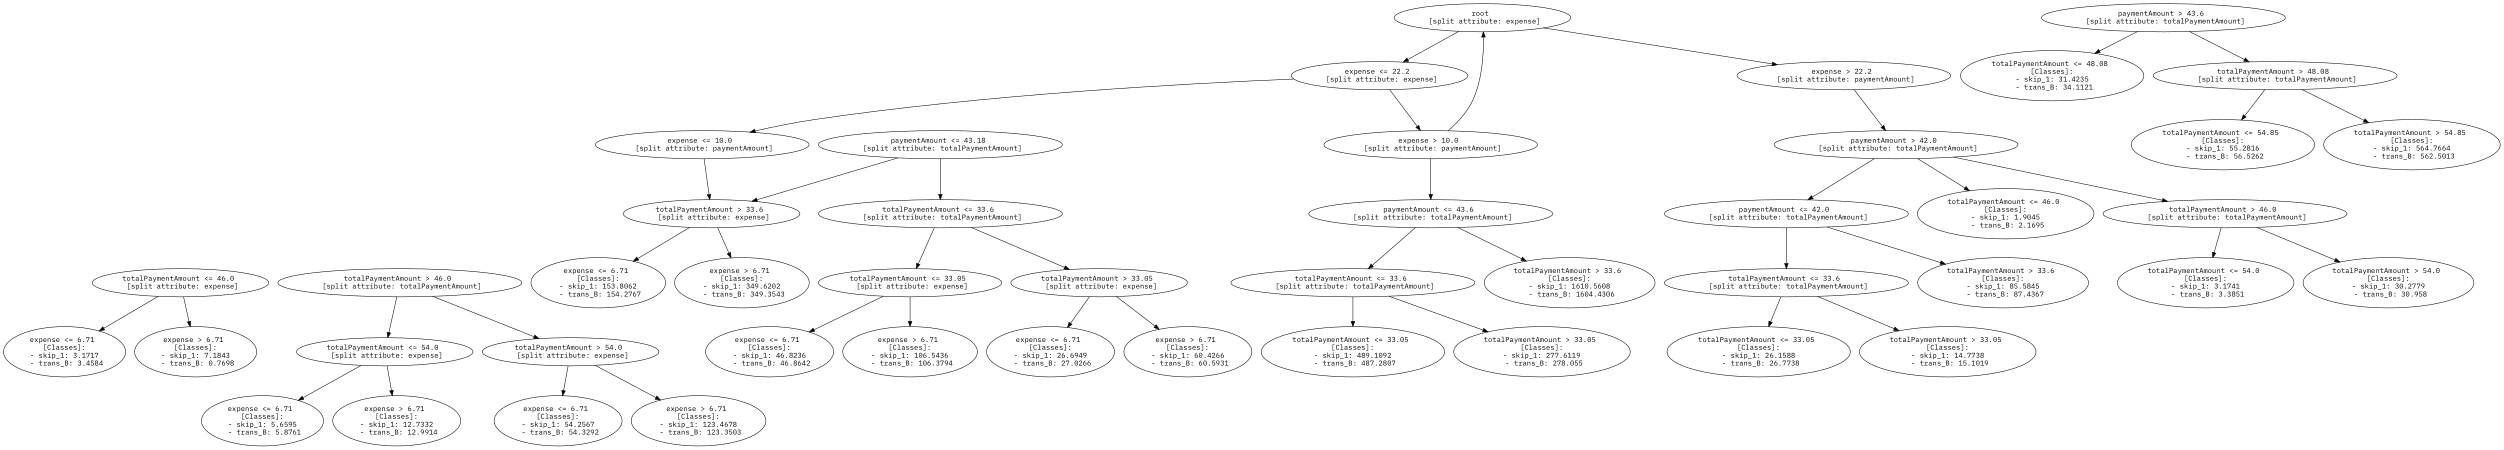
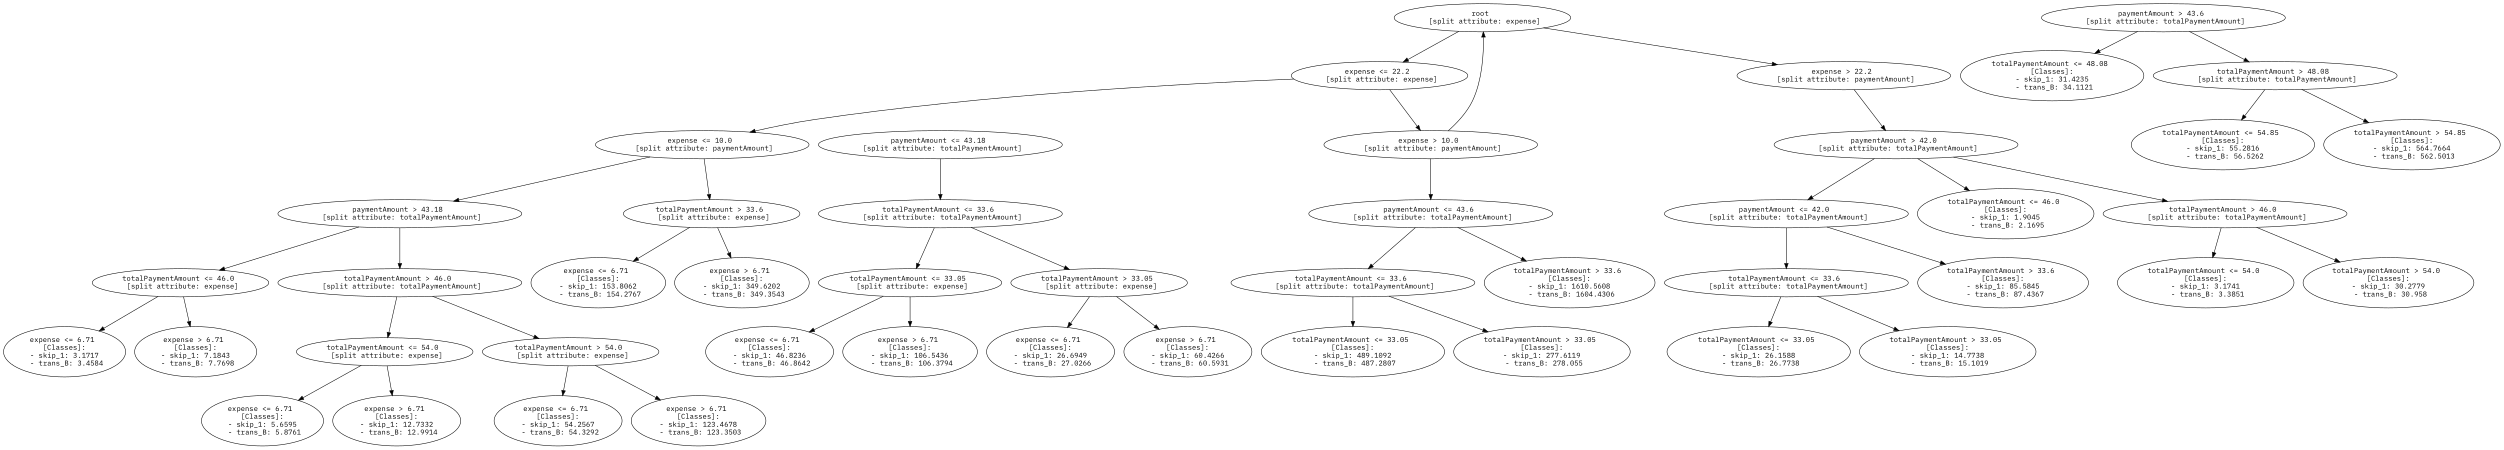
edge "paymentAmount <= 43.18 [split attribute: totalPaymentAmount]" -> "totalPaymentAmount > 33.6 [split attribute: expense]": removed
node "paymentAmount > 43.18 [split attribute: totalPaymentAmount]": added
node "expense > 6.71 [Classes]: - skip_1: 7.1843 - trans_B: 0.7698": label "expense > 6.71 [Classes]: - skip_1: 7.1843 - trans_B: 0.7698" -> "expense > 6.71 [Classes]: - skip_1: 7.1843 - trans_B: 7.7698"
